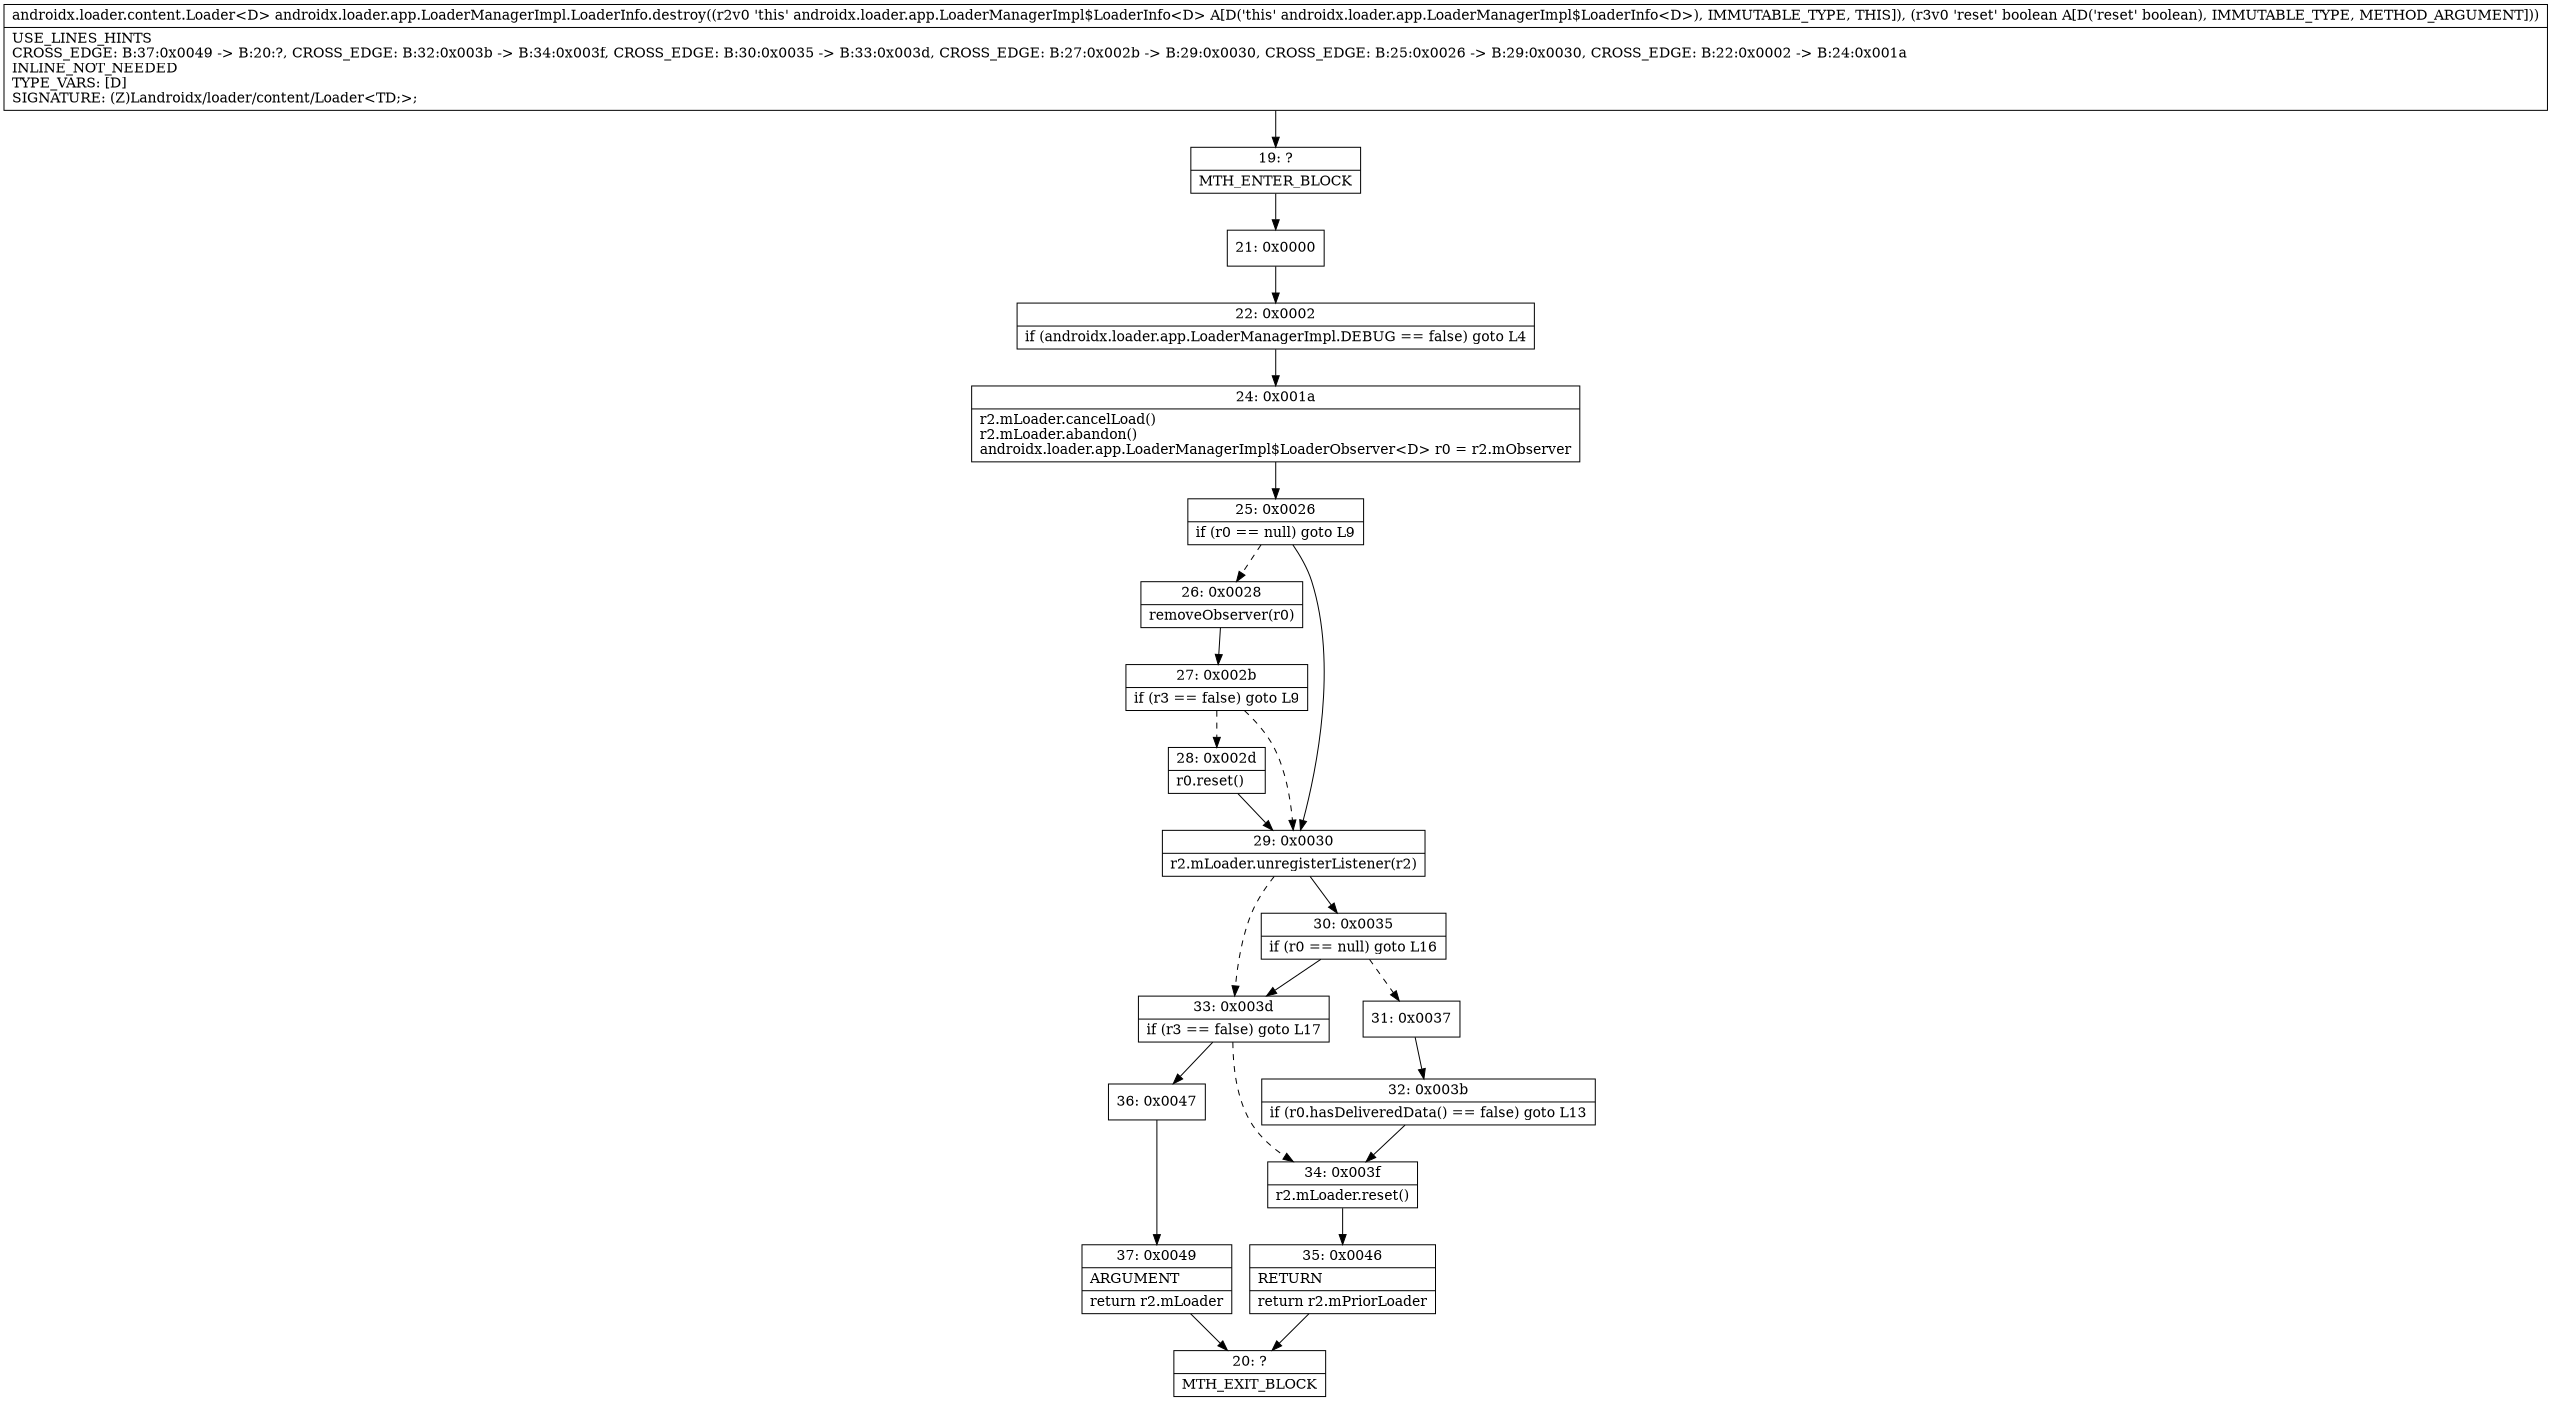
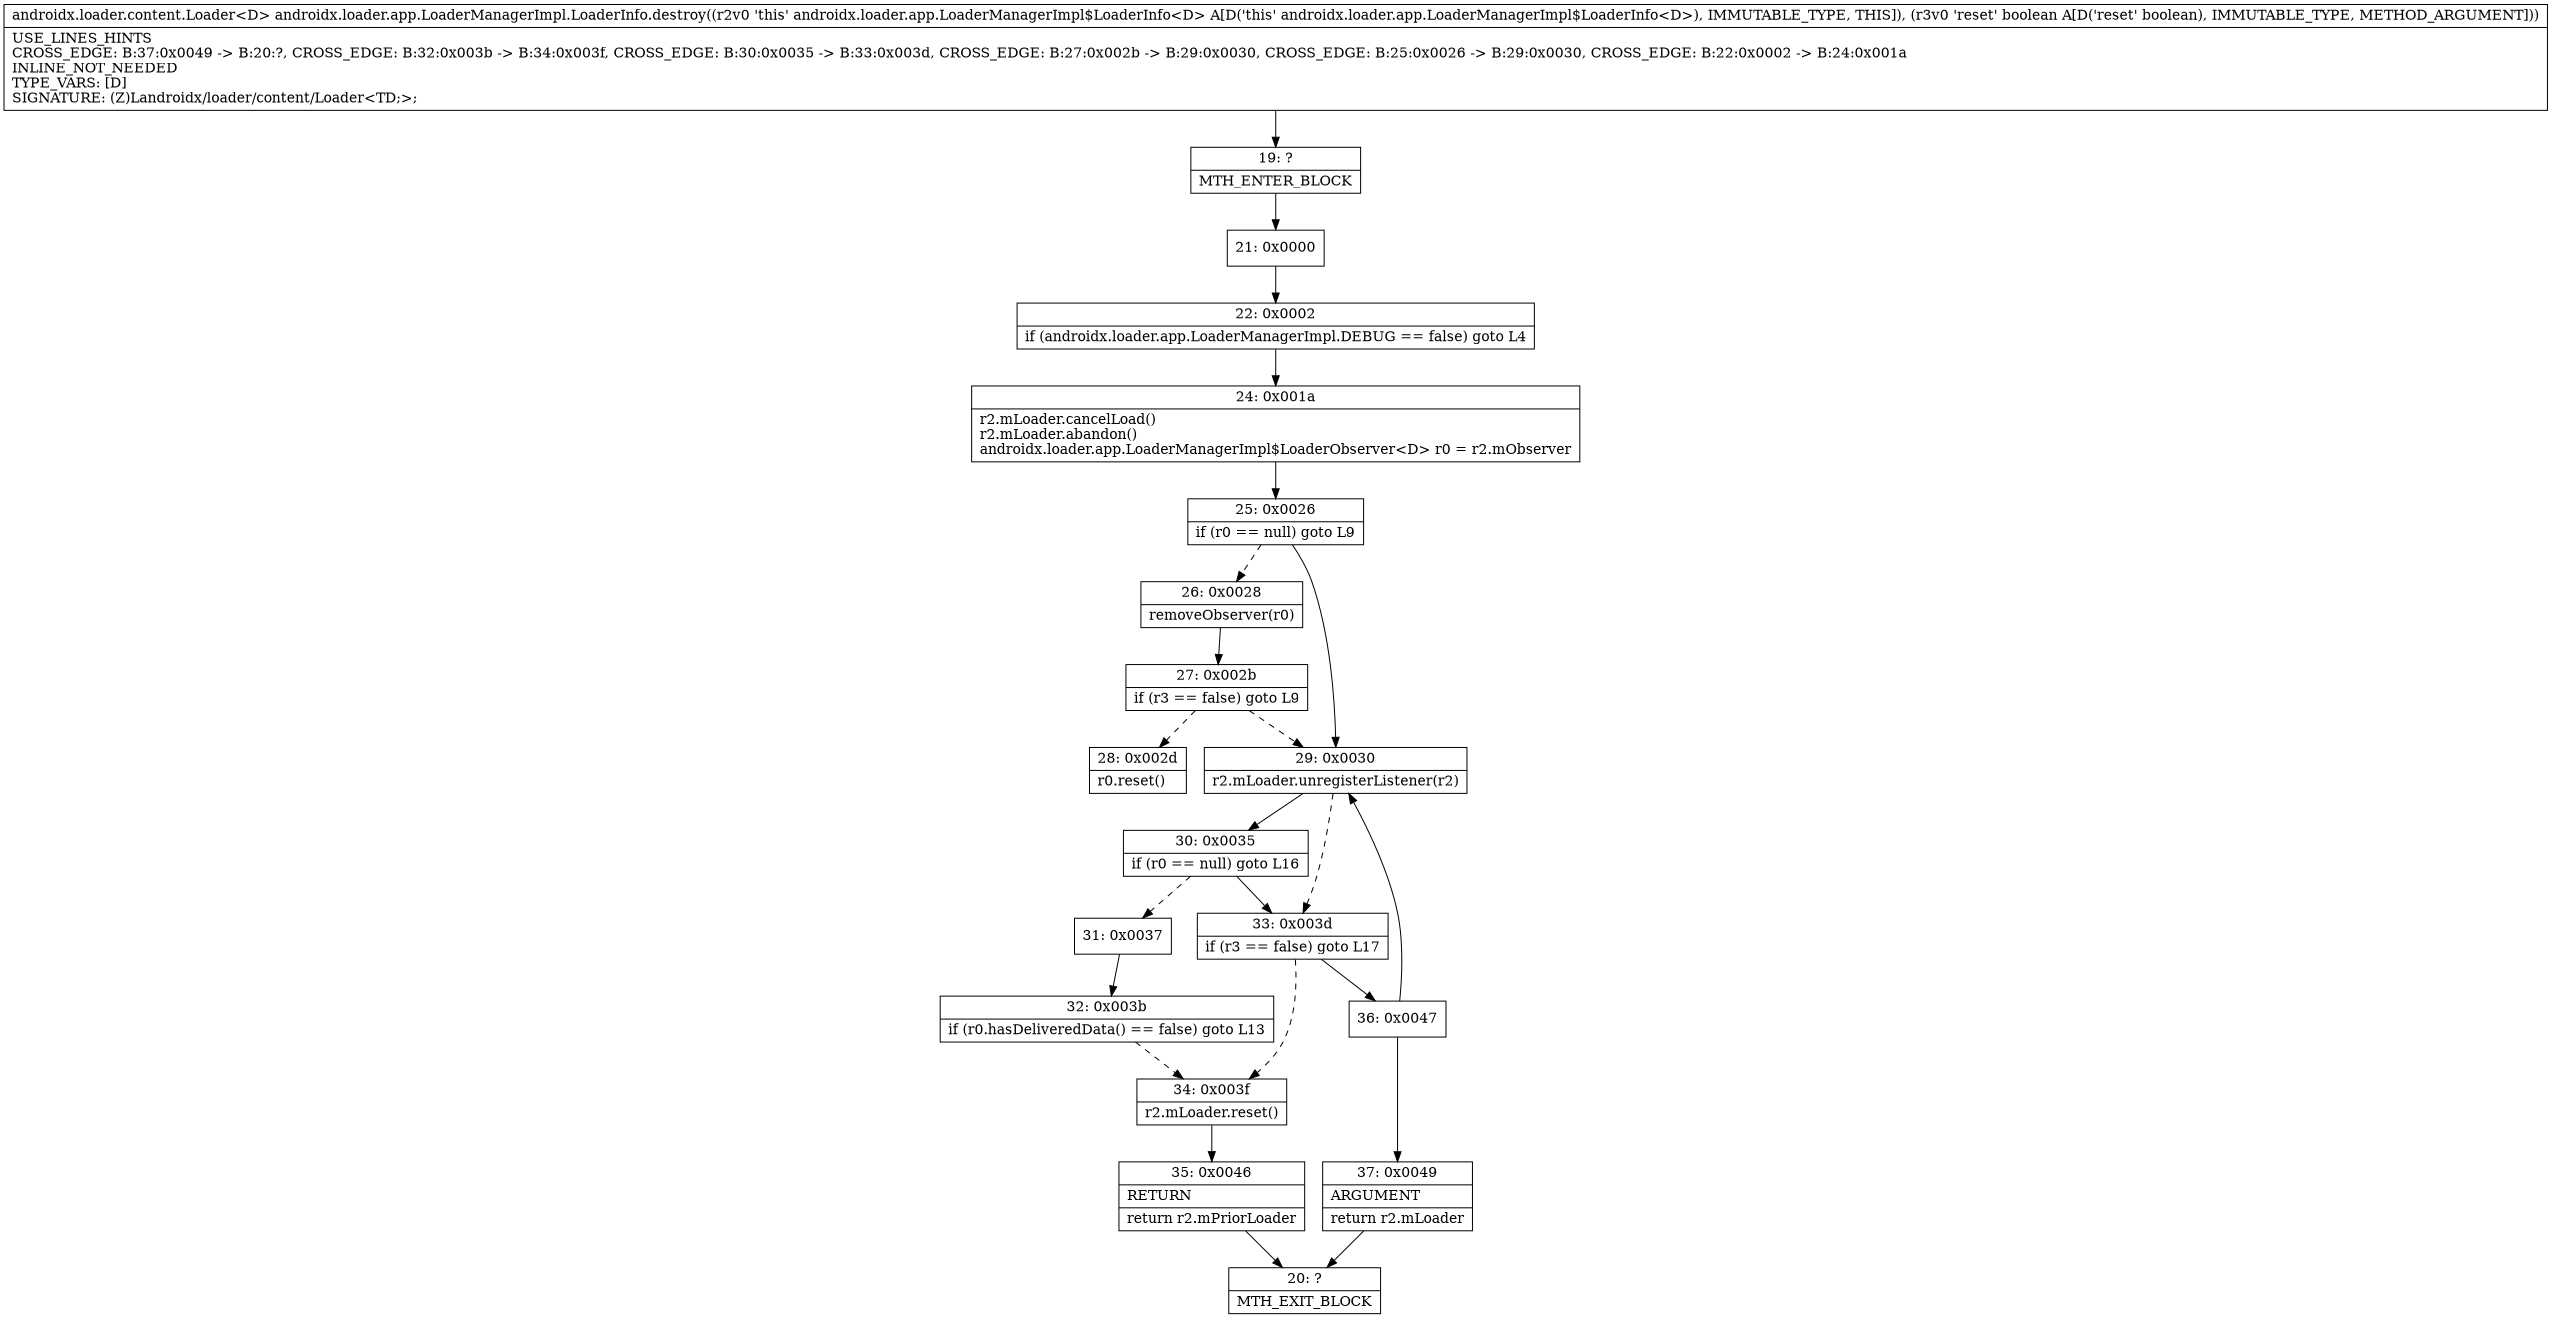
edge "28: 0x002d" -> "29: 0x0030": now "36: 0x0047" -> "29: 0x0030"
edge "32: 0x003b" -> "34: 0x003f": style solid -> dashed
